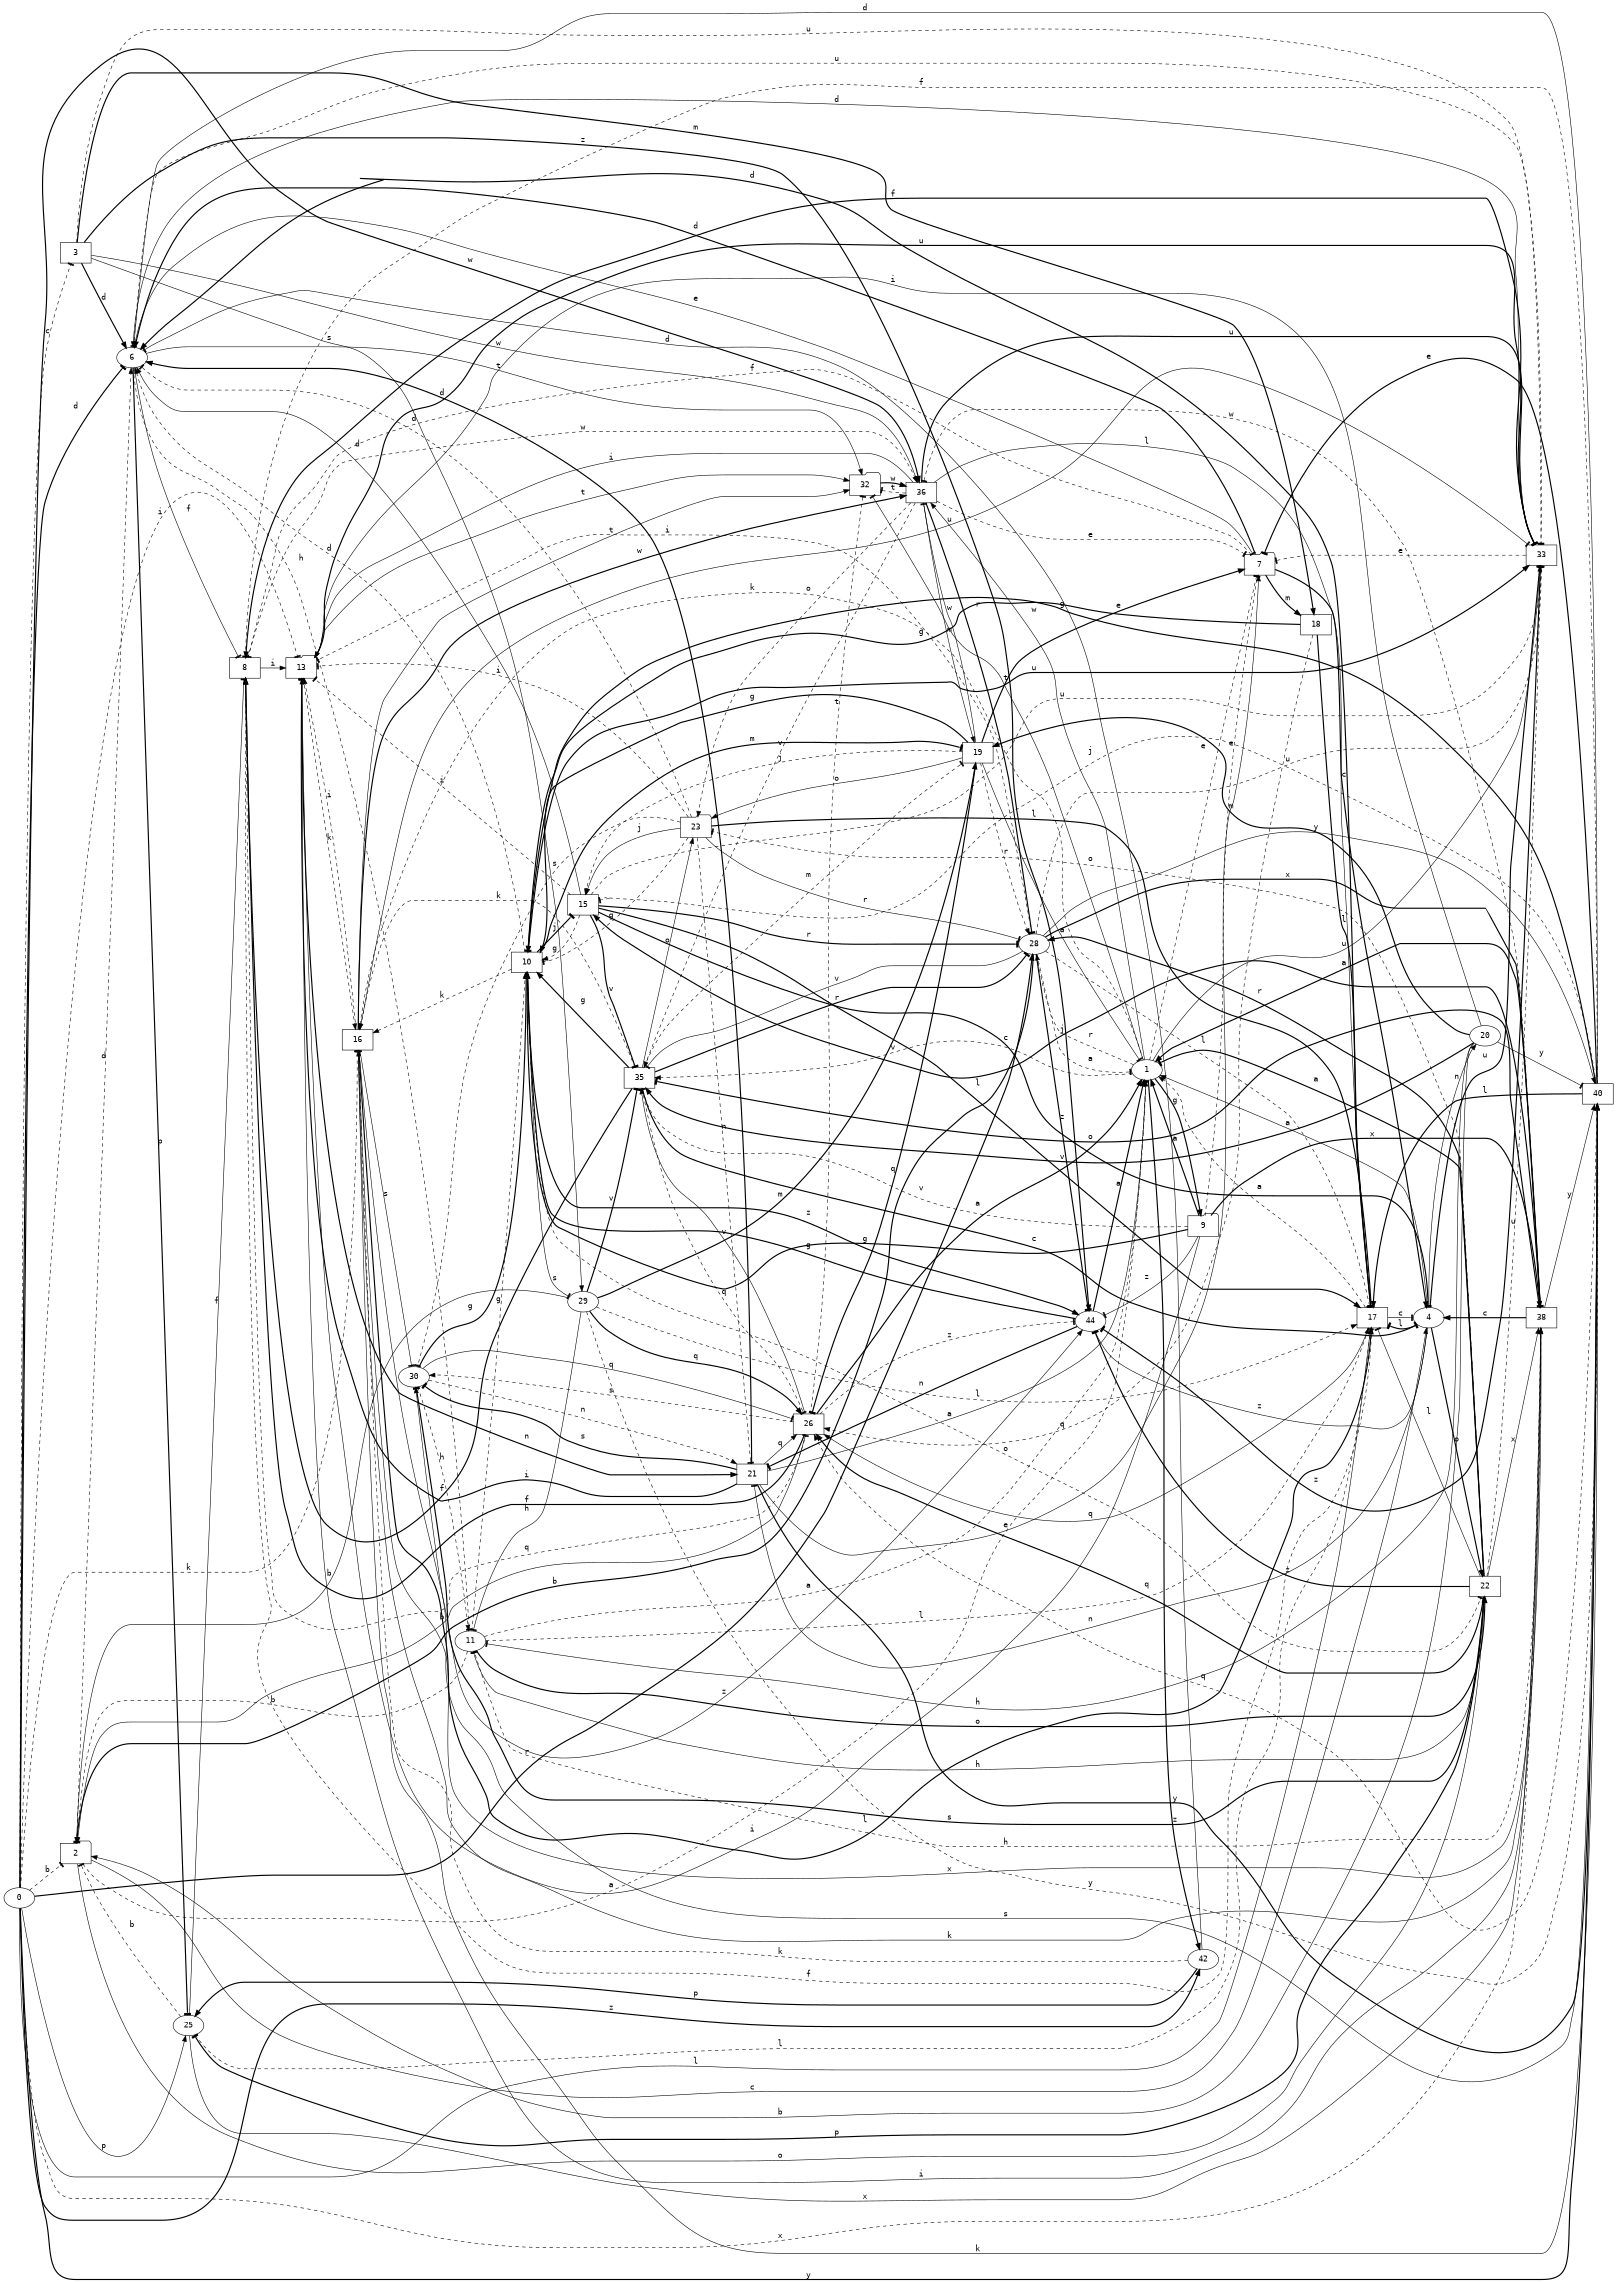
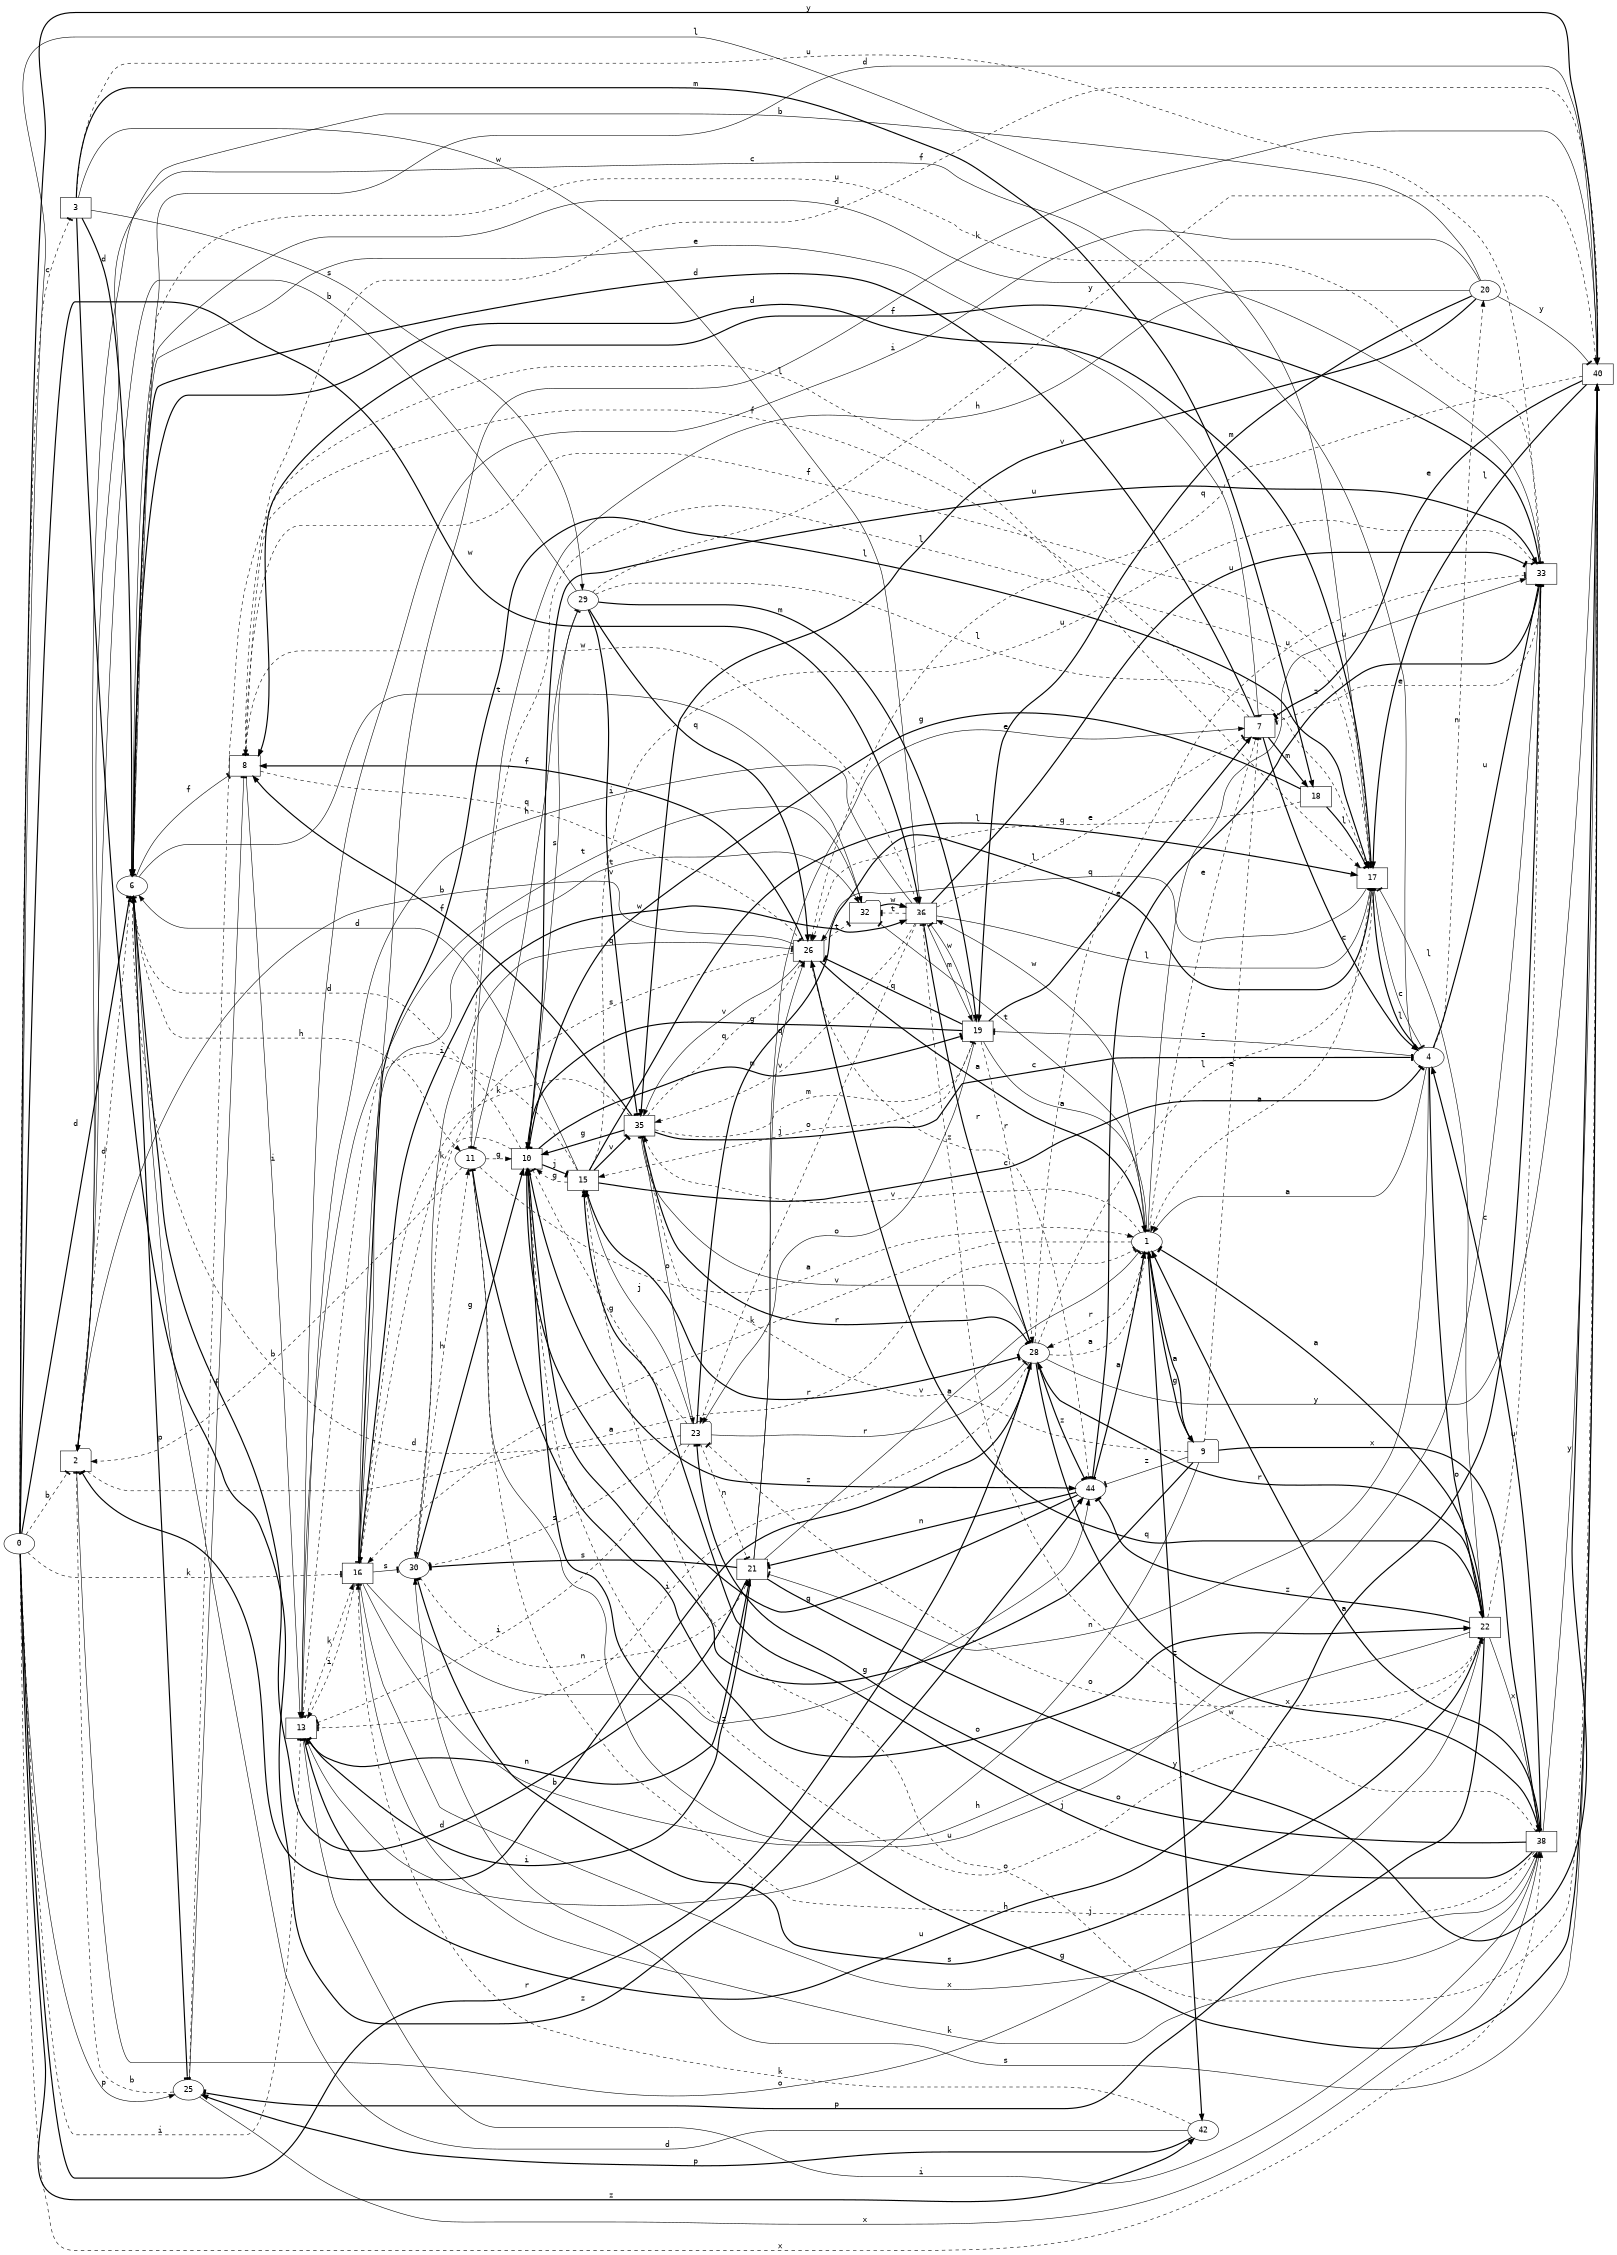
edge "6" -> "11": arrowhead tee -> normal
edge "38" -> "35": now "38" -> "23"
edge "4" -> "20": style solid -> dashed
edge "4" -> "44": now "4" -> "19"
